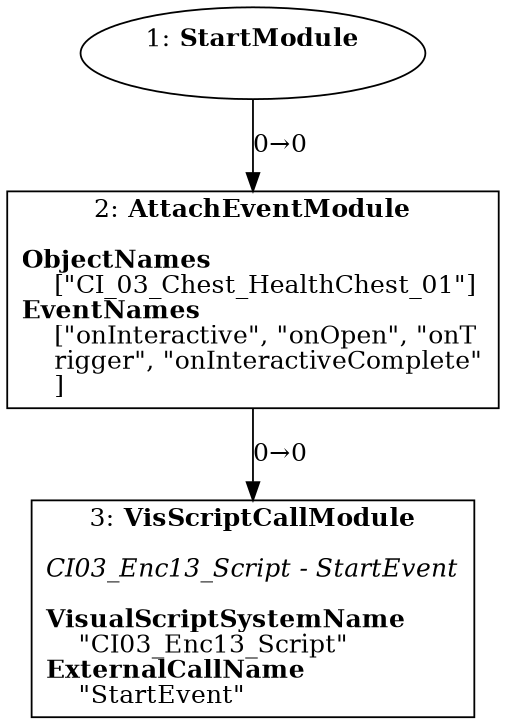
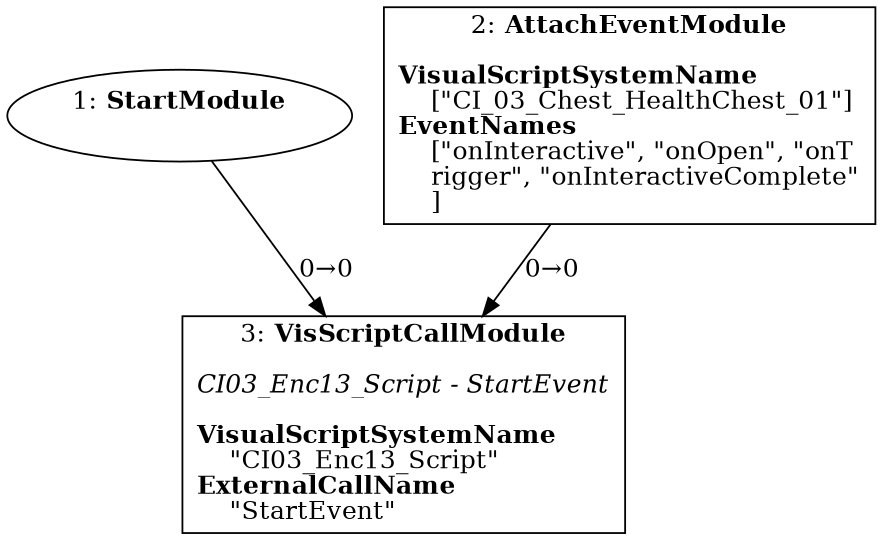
edge "1:" -> "2:": now "1:" -> "3:"
node "2:": text "ObjectNames" -> "VisualScriptSystemName"
